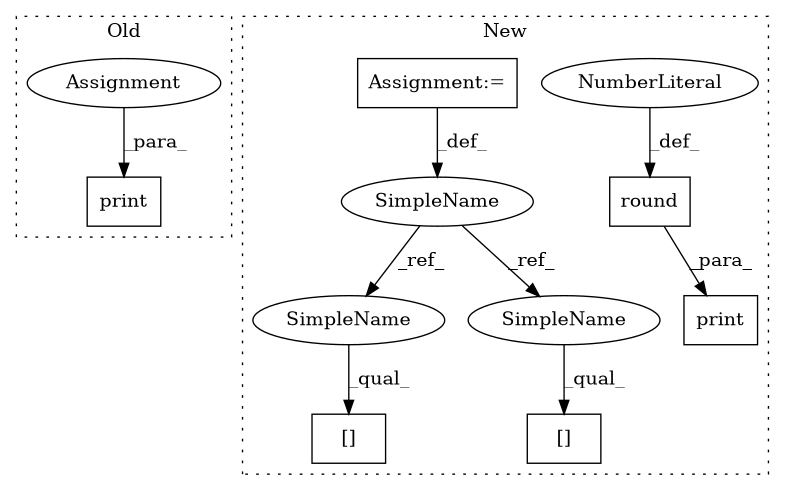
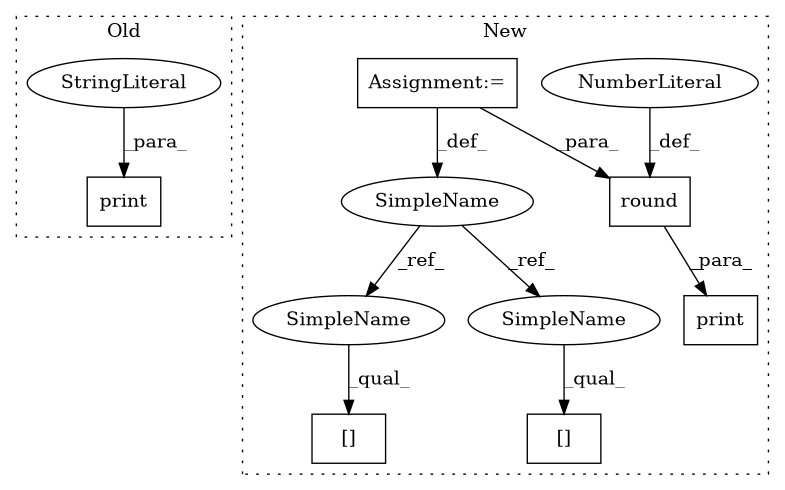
node "Assignment": label "Assignment" -> "StringLiteral"
edge "Assignment:=" -> "round": added, label "_para_"
